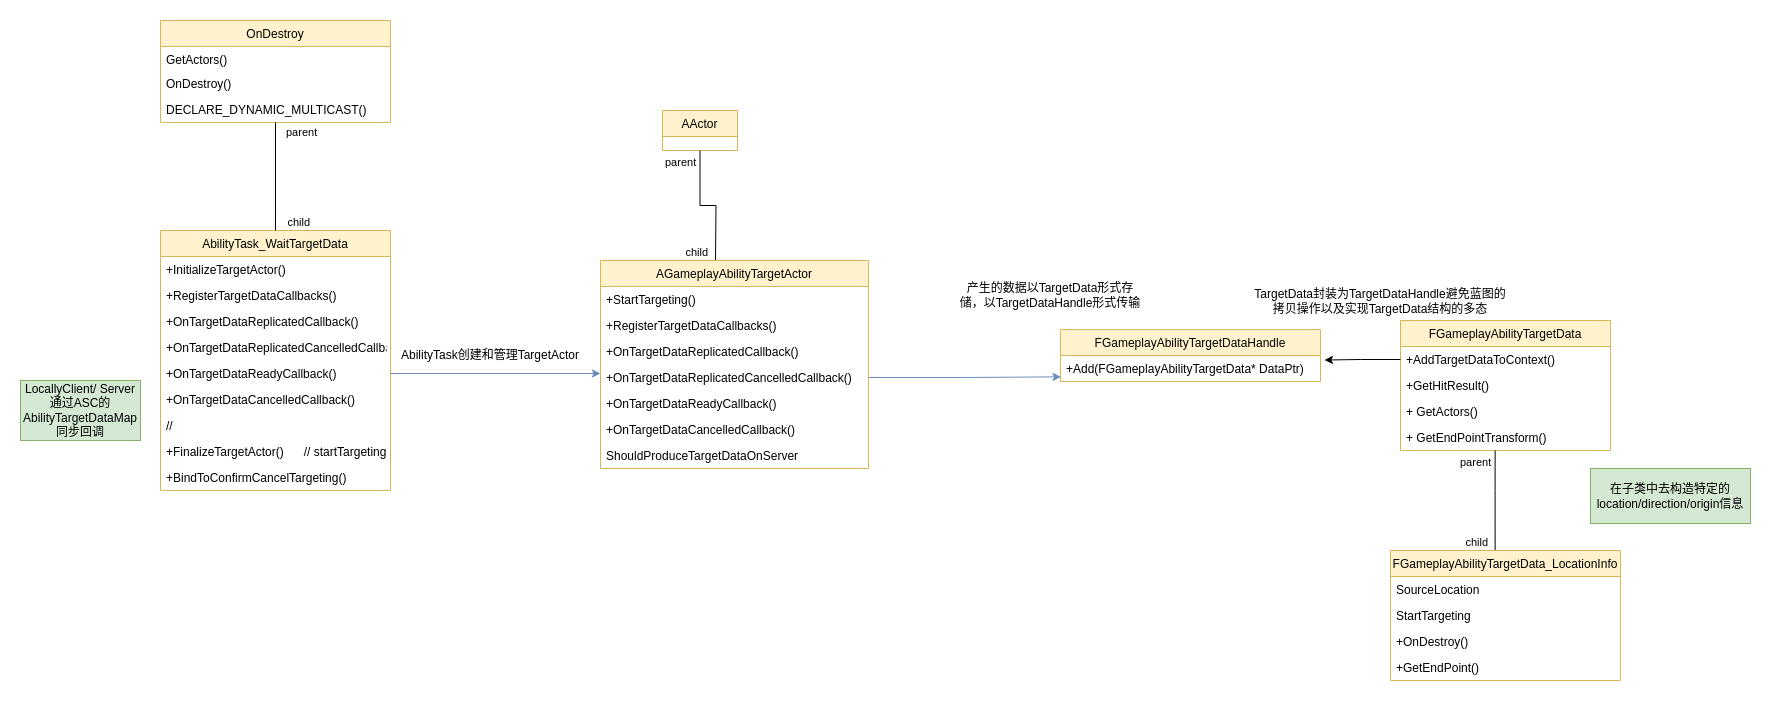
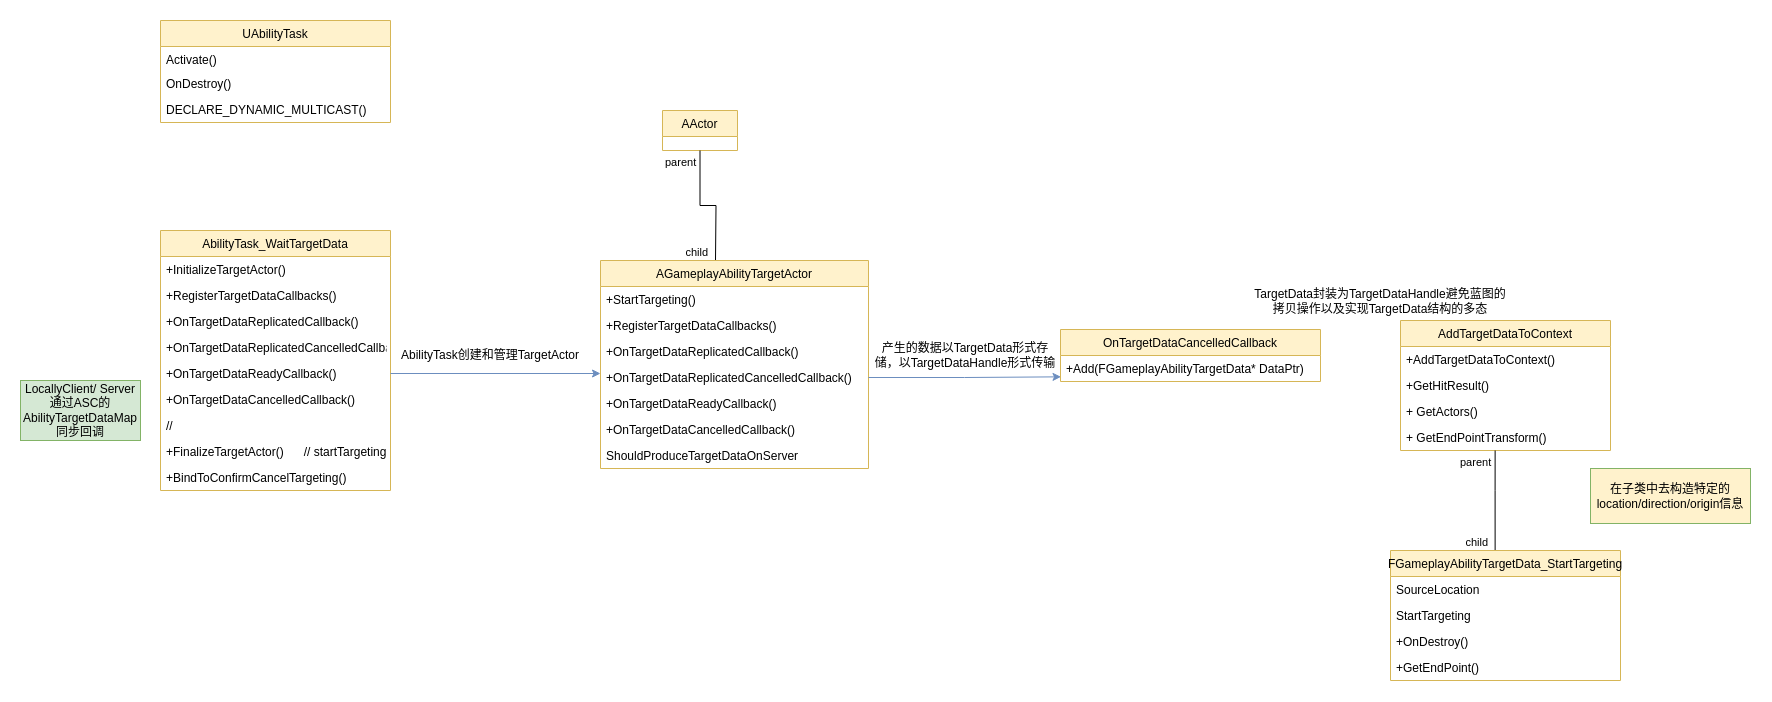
node "OnDestroy": label "OnDestroy" -> "UAbilityTask"
node "GetActors()": label "GetActors()" -> "Activate()"
edge "DECLARE_DYNAMIC_MULTICAST()" -- "AbilityTask_WaitTargetData": removed, labels "parent", "child"
node "产生的数据以TargetData形式存储，以TargetDataHandle形式传输": moved (1051, 296) -> (966, 356)
node "FGameplayAbilityTargetData": label "FGameplayAbilityTargetData" -> "AddTargetDataToContext"
node "FGameplayAbilityTargetDataHandle": label "FGameplayAbilityTargetDataHandle" -> "OnTargetDataCancelledCallback"
edge "+AddTargetDataToContext()" -> "+Add(FGameplayAbilityTargetData* DataPtr)": removed
node "在子类中去构造特定的location/direction/origin信息": fillcolor #d5e8d4 -> #fff2cc
node "FGameplayAbilityTargetData_LocationInfo": label "FGameplayAbilityTargetData_LocationInfo" -> "FGameplayAbilityTargetData_StartTargeting"
